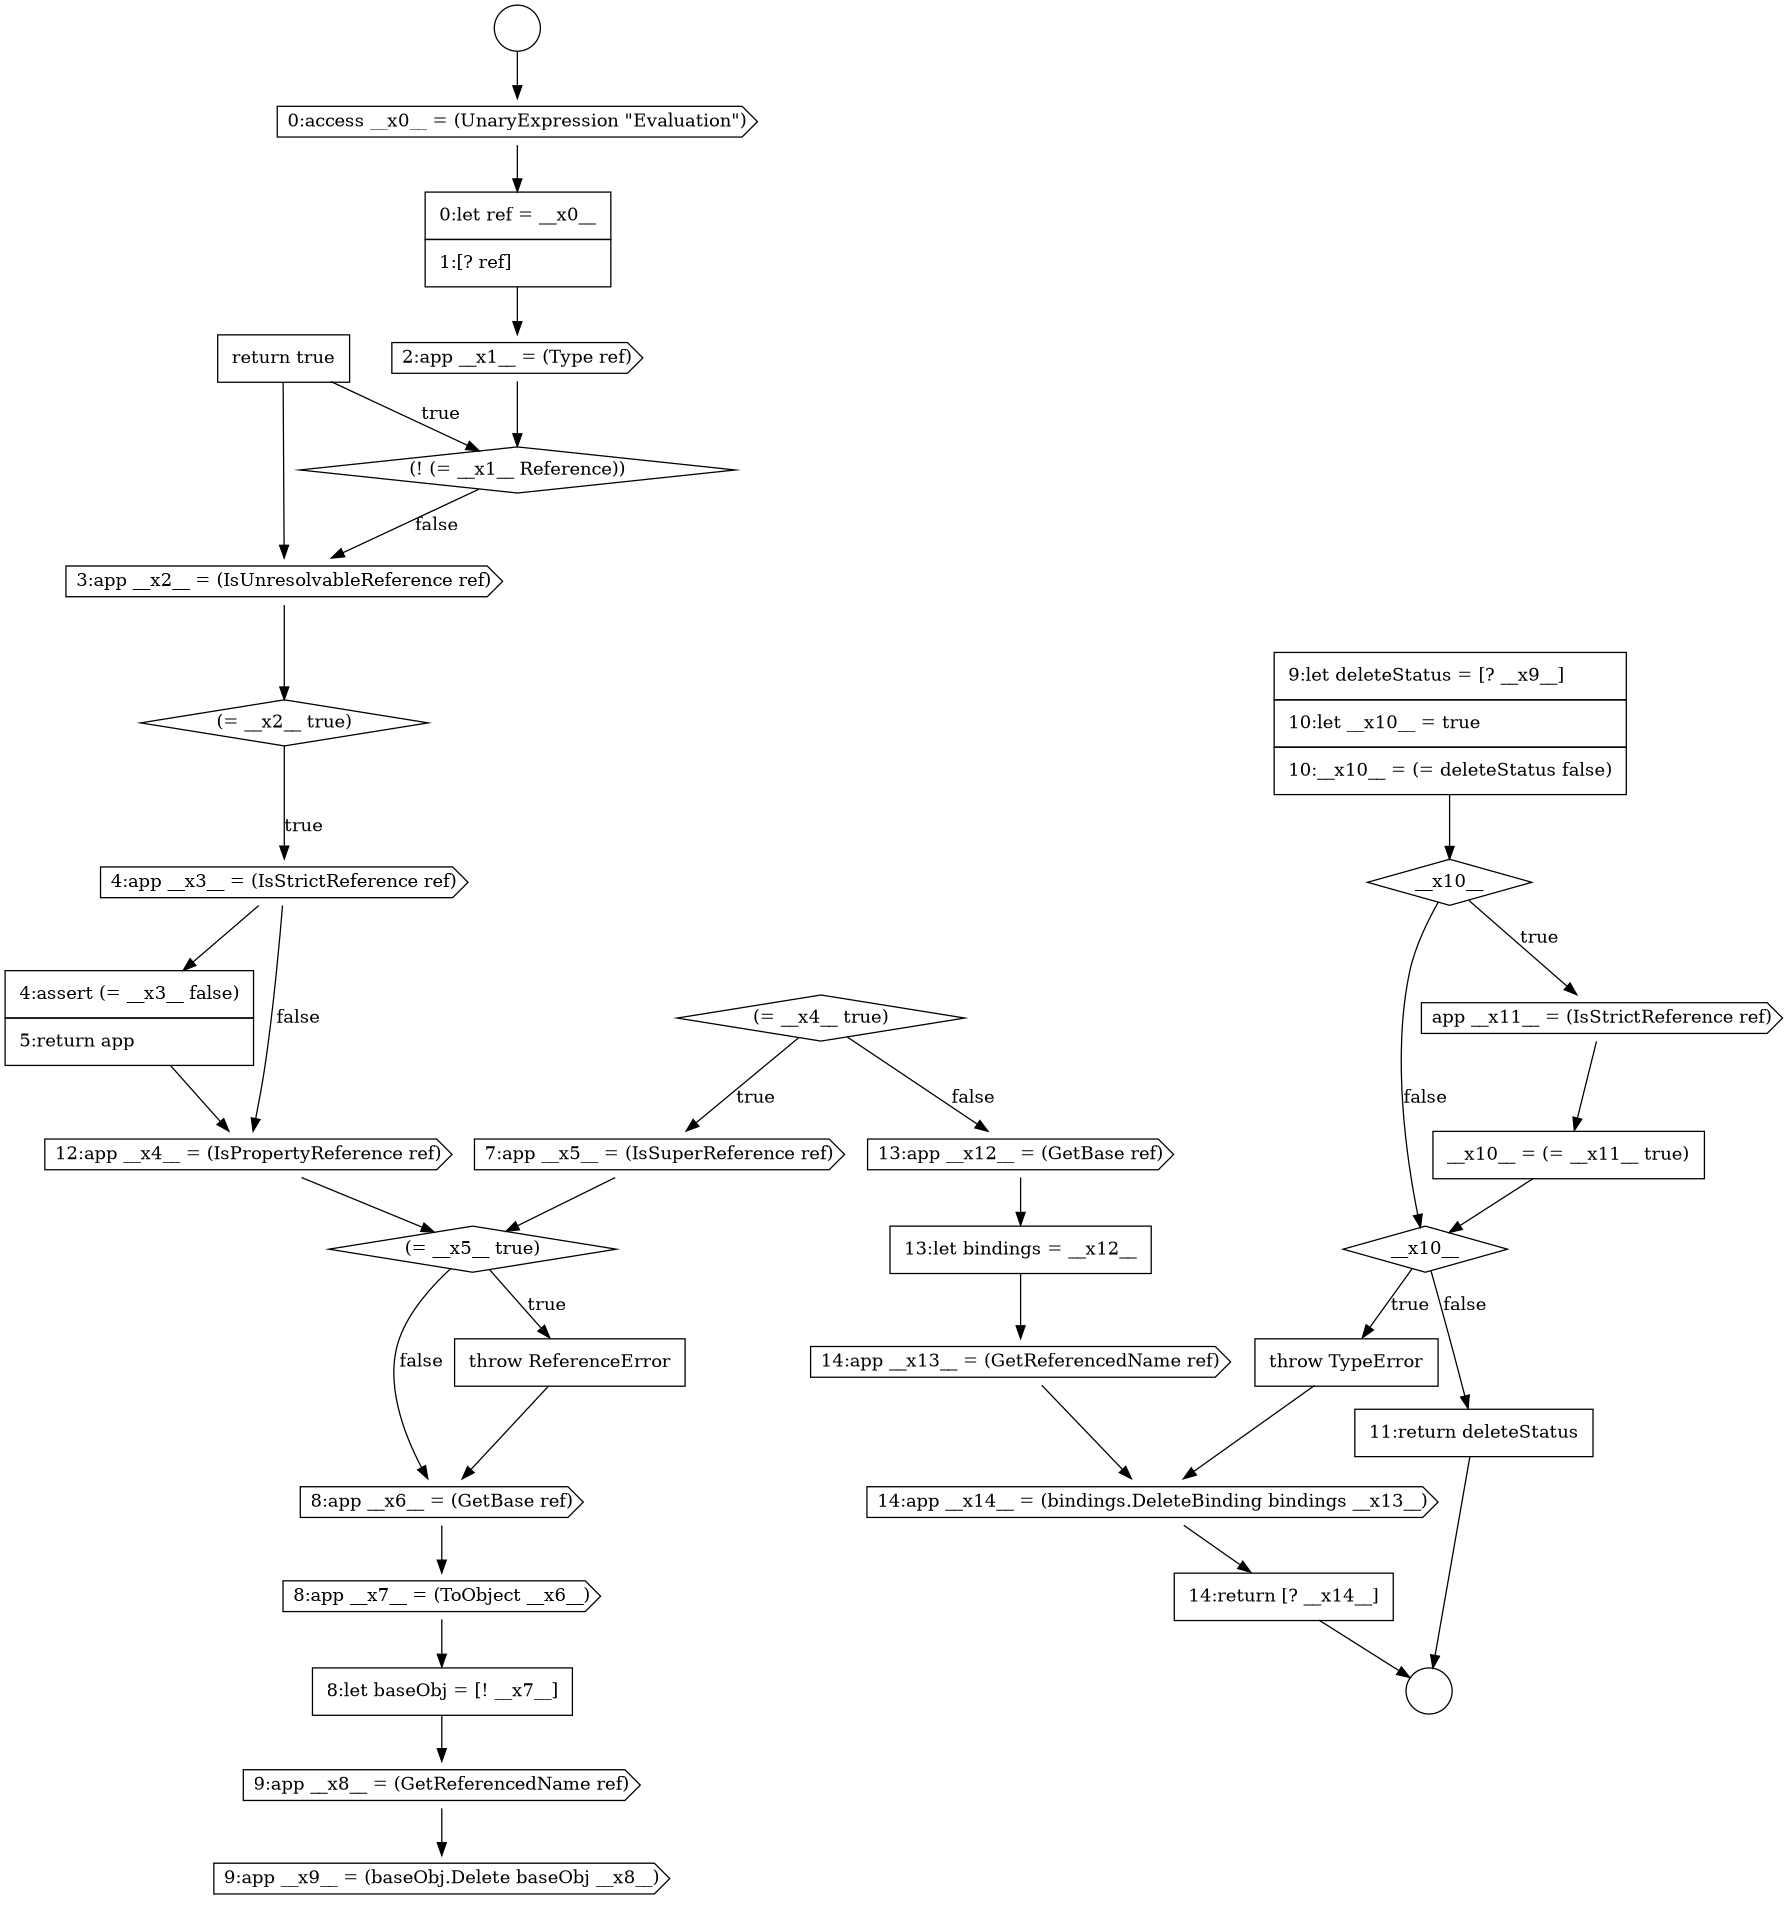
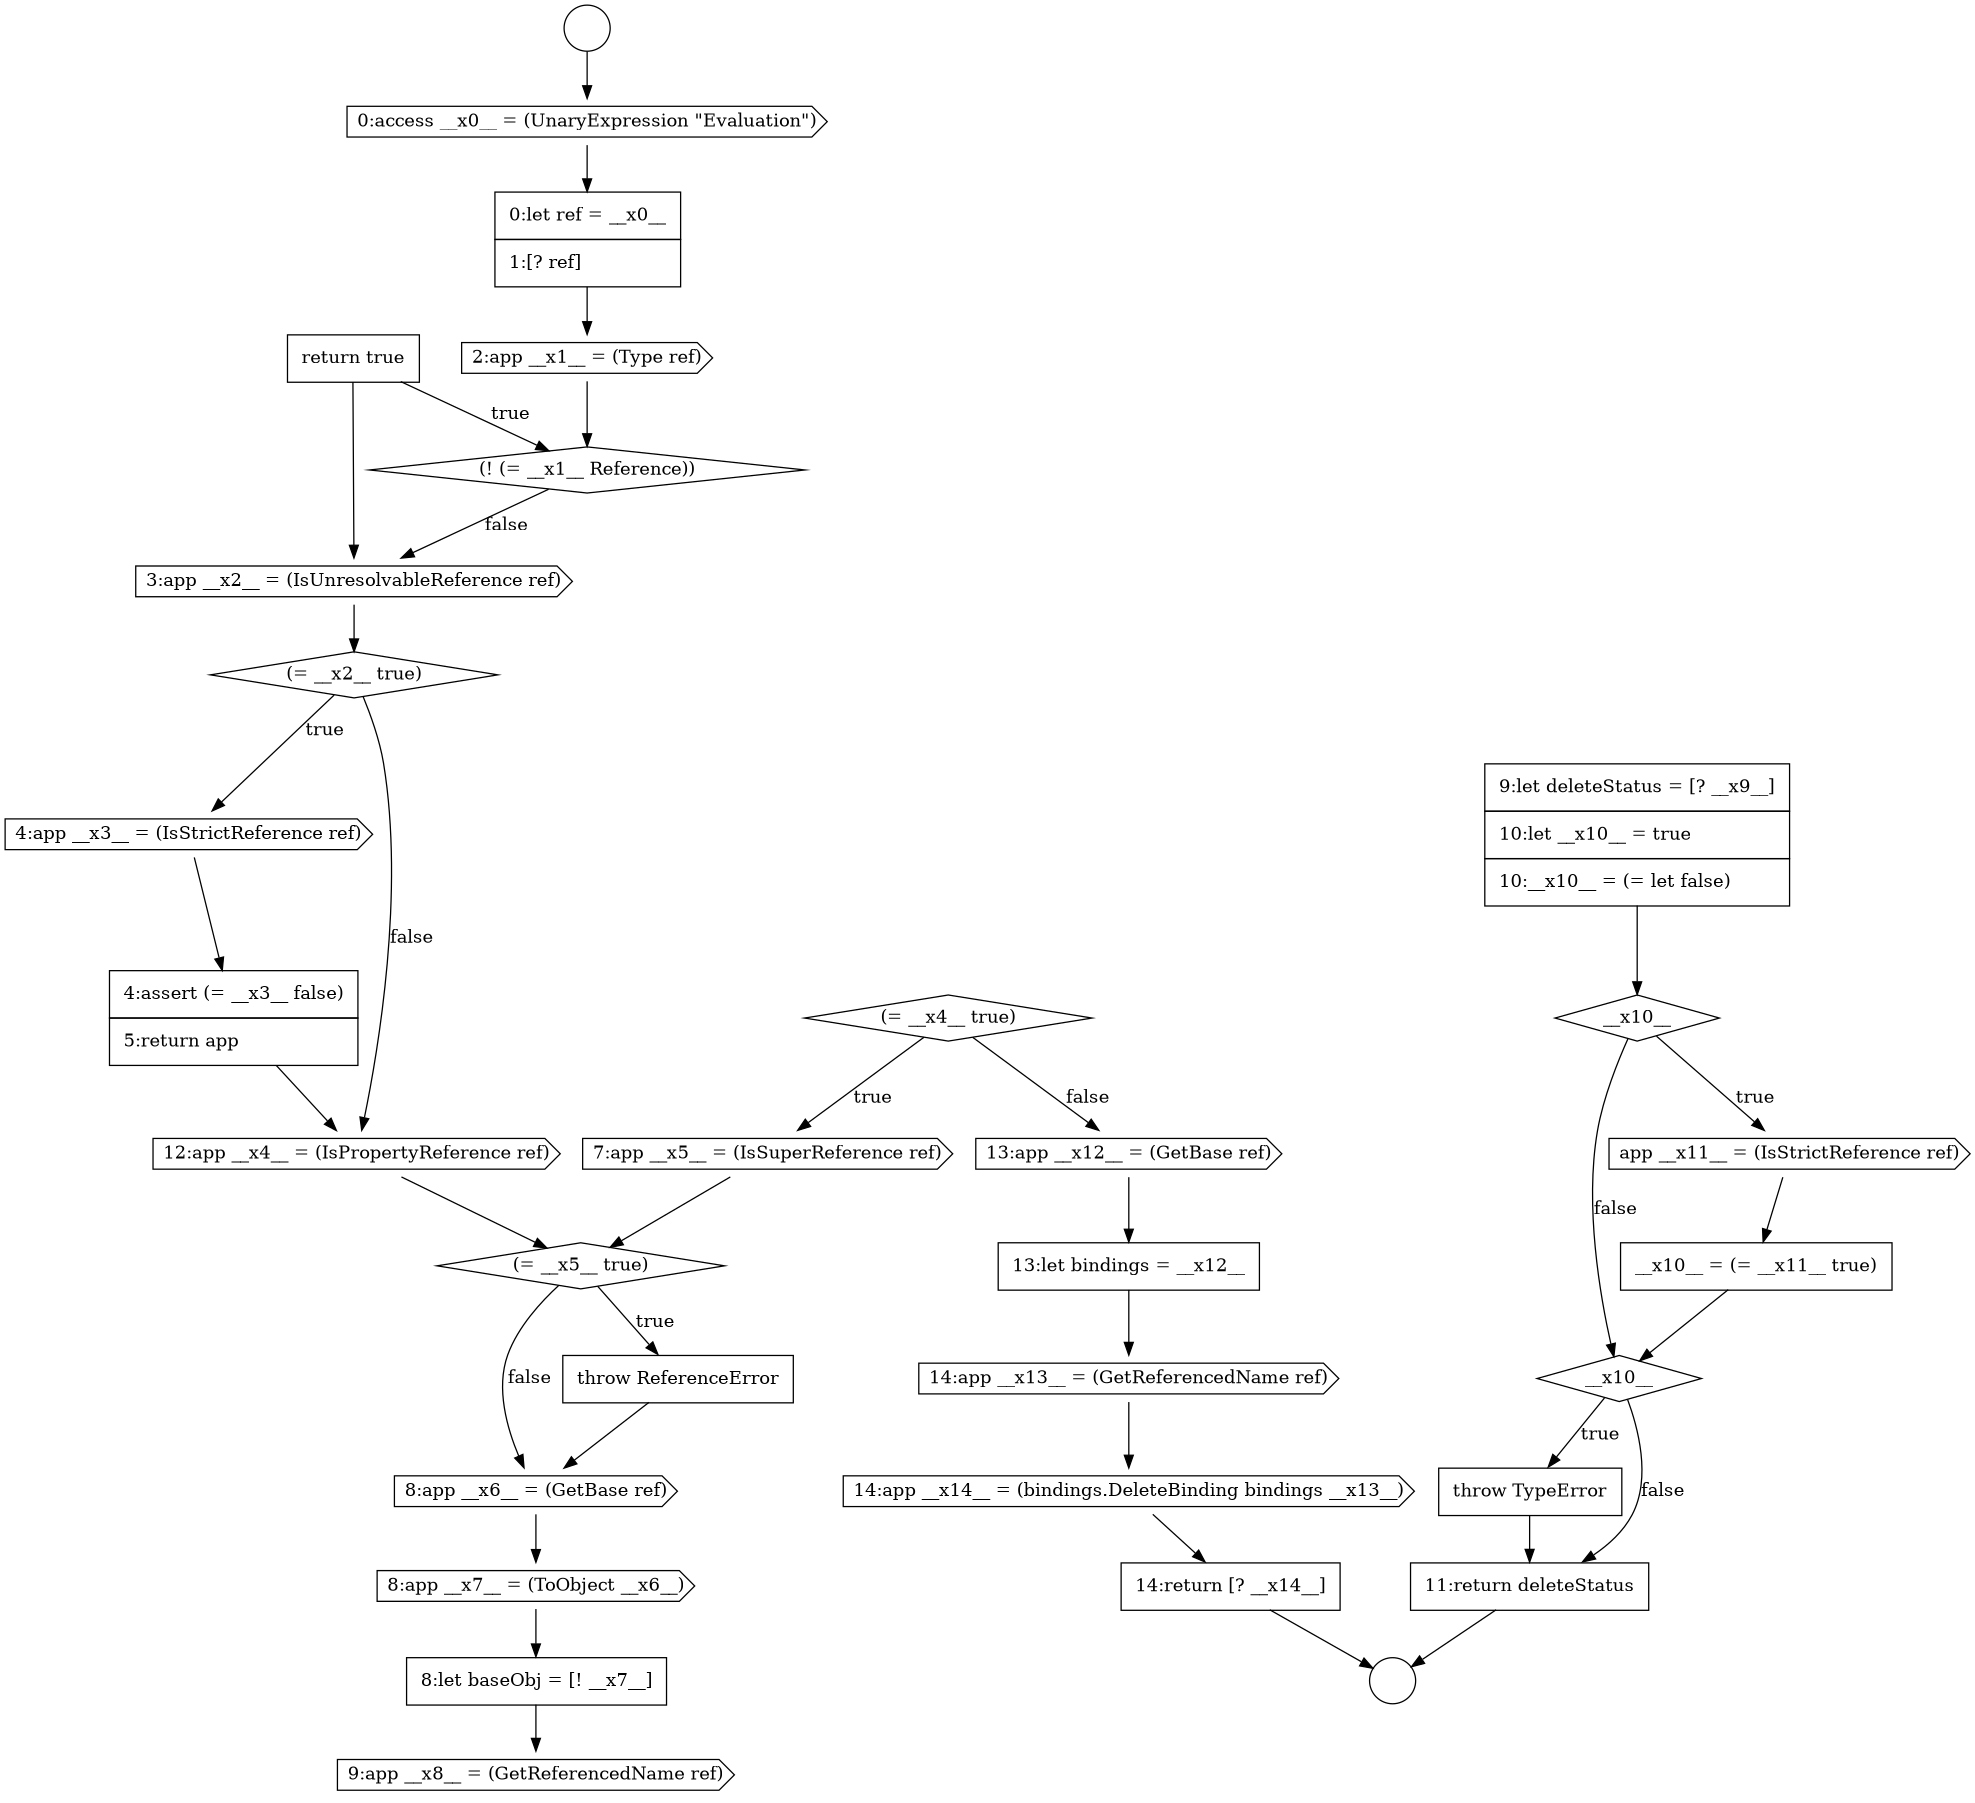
node "9:let deleteStatus = [? __x9__]": text "10:__x10__ = (= deleteStatus false)" -> "10:__x10__ = (= let false)"
edge "4:app __x3__ = (IsStrictReference ref)" -> "12:app __x4__ = (IsPropertyReference ref)": now "(= __x2__ true)" -> "12:app __x4__ = (IsPropertyReference ref)"
edge "throw TypeError" -> "14:app __x14__ = (bindings.DeleteBinding bindings __x13__)": now "throw TypeError" -> "11:return deleteStatus"
node "9:app __x9__ = (baseObj.Delete baseObj __x8__)": removed
